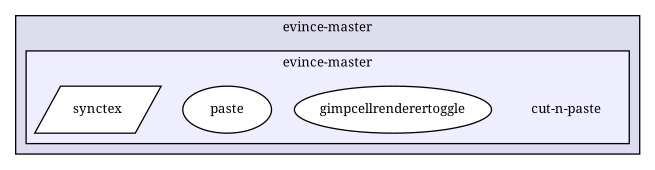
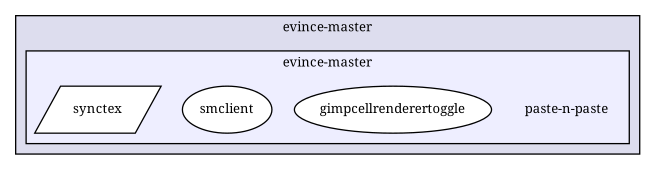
node "paste": label "paste" -> "smclient"
node "cut-n-paste": label "cut-n-paste" -> "paste-n-paste"
